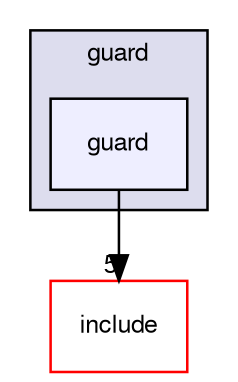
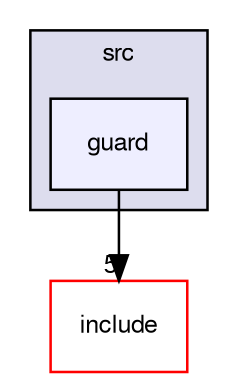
cluster "guard": label "guard" -> "src"
